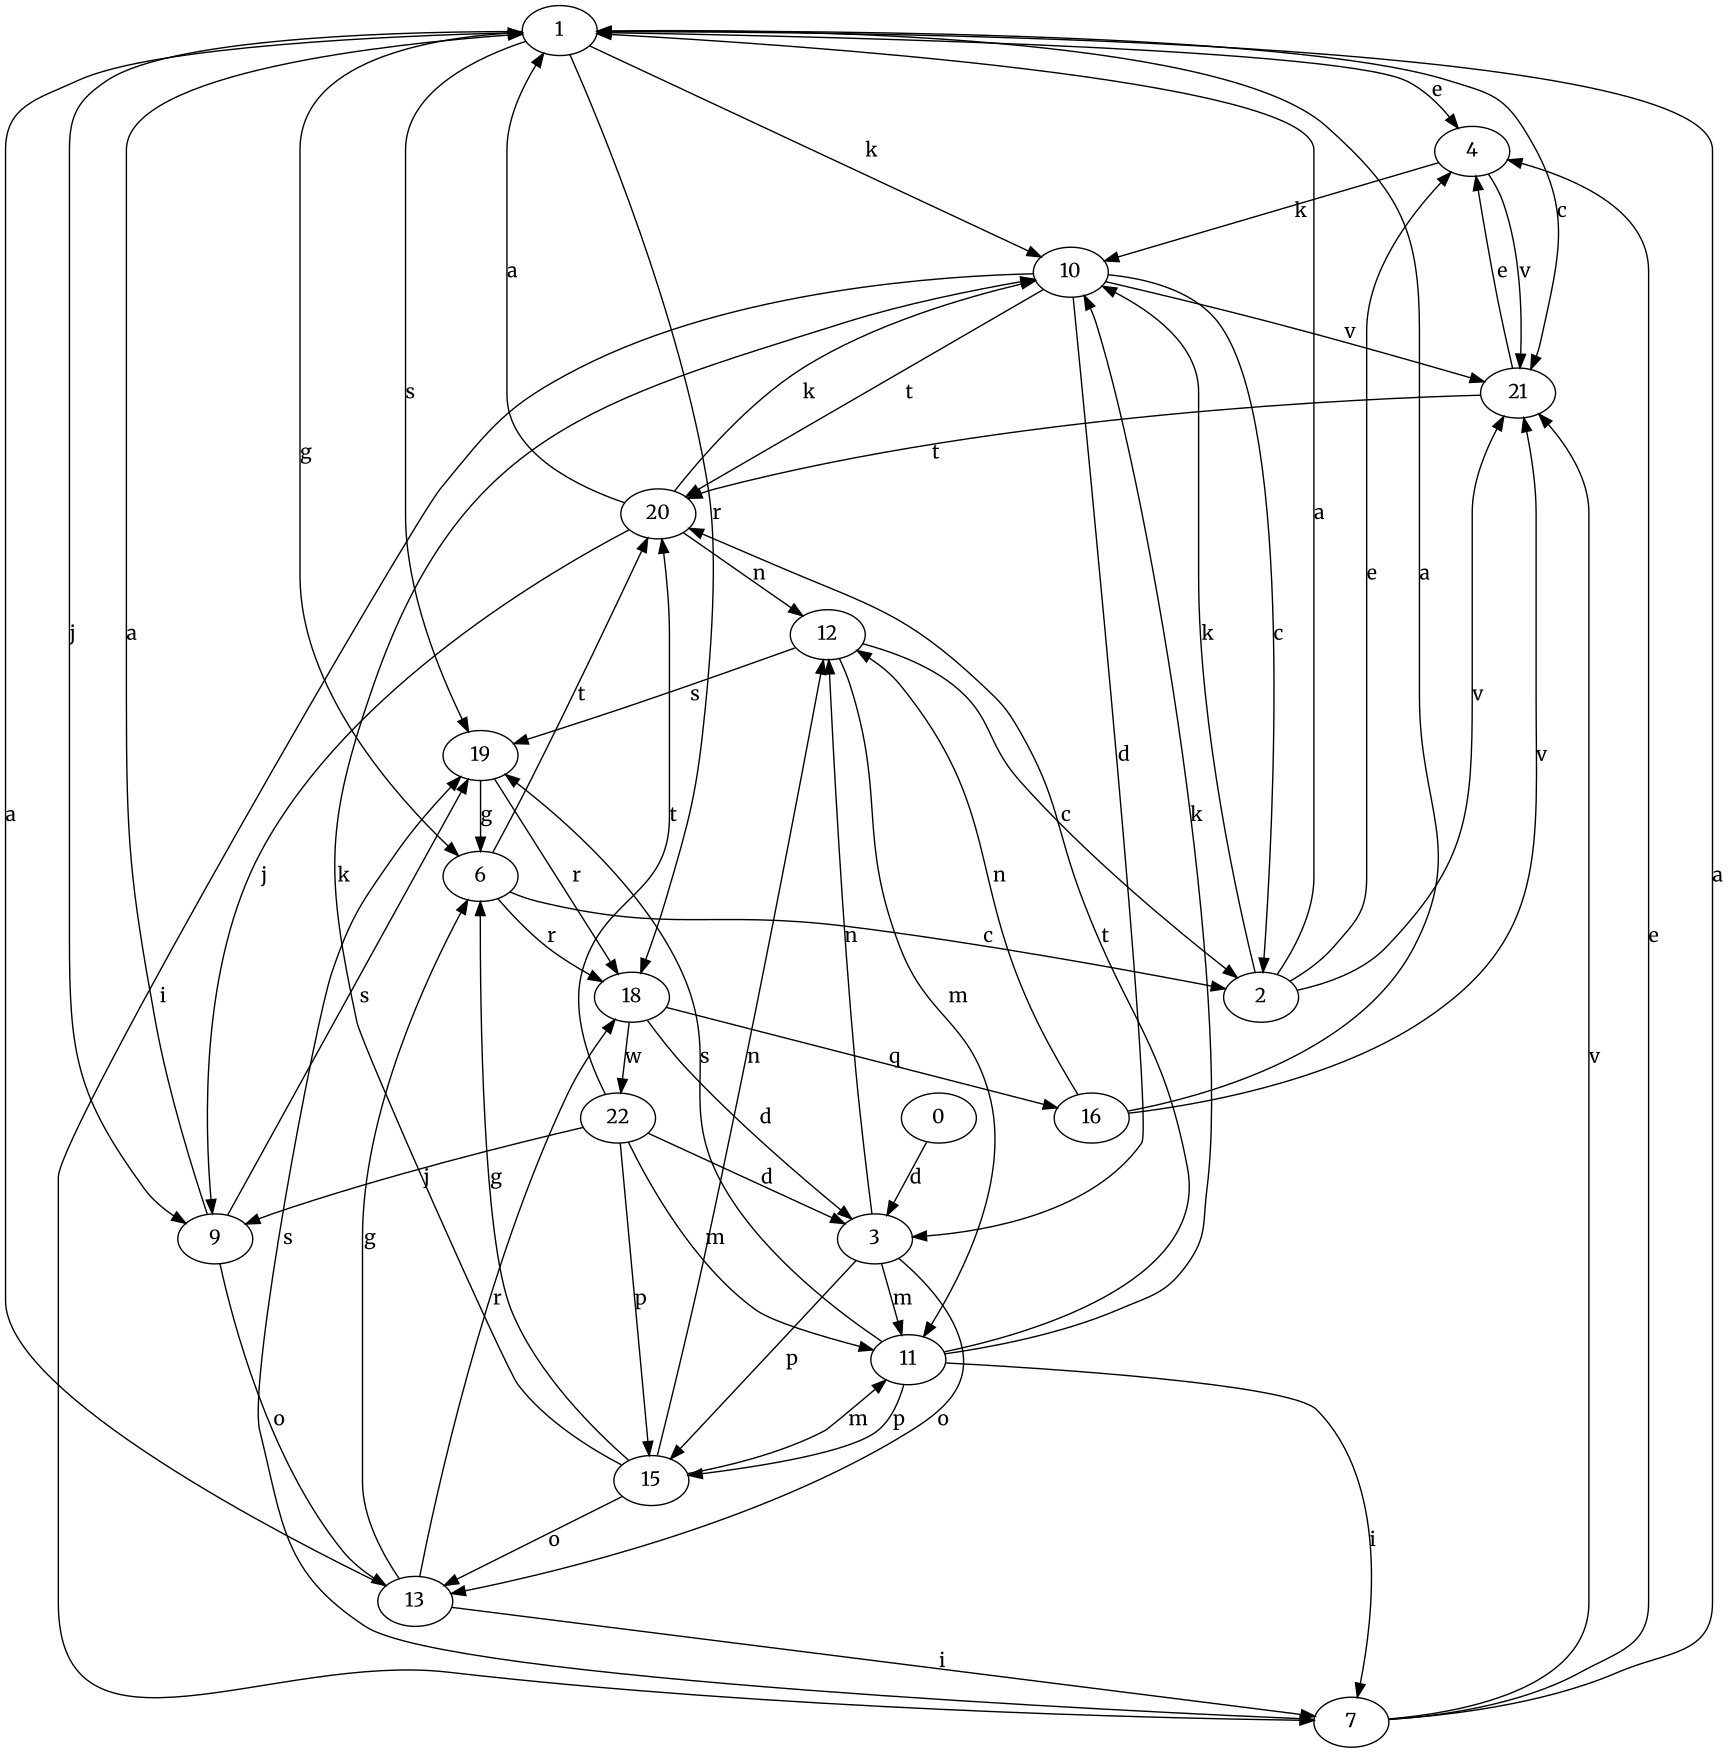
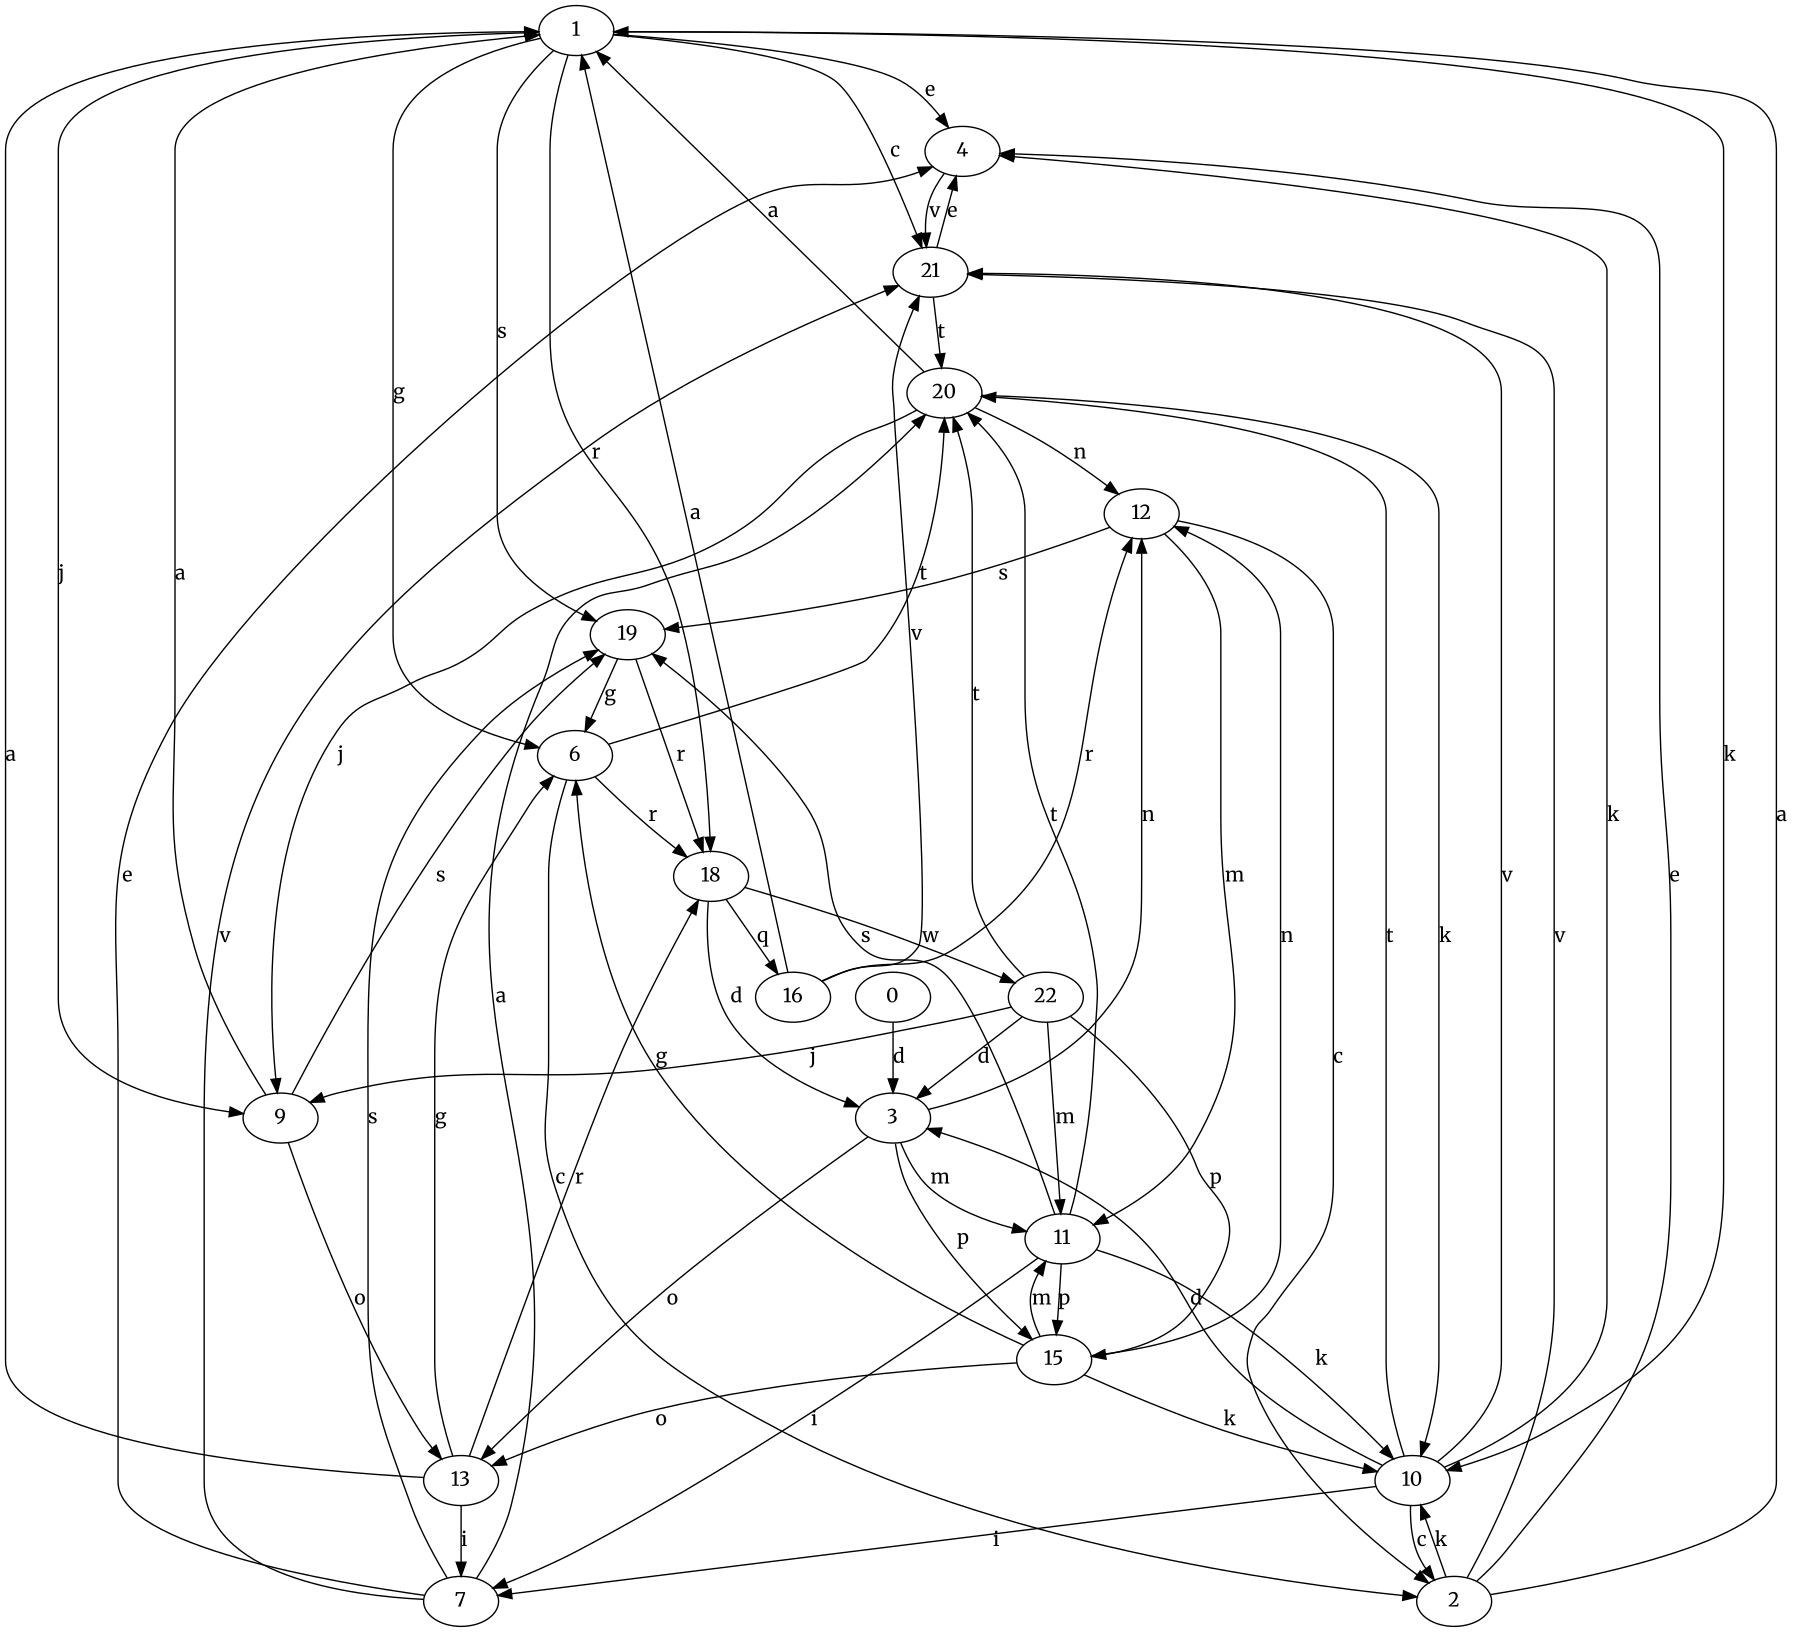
edge "4" -> "10": reversed
edge "7" -> "1": now "7" -> "20"
edge "16" -> "12": label "n" -> "r"
